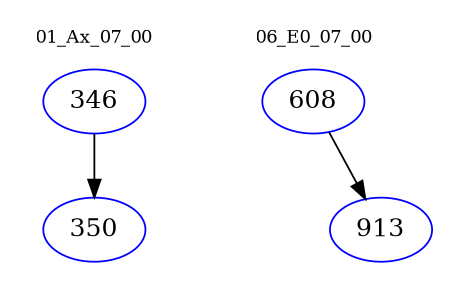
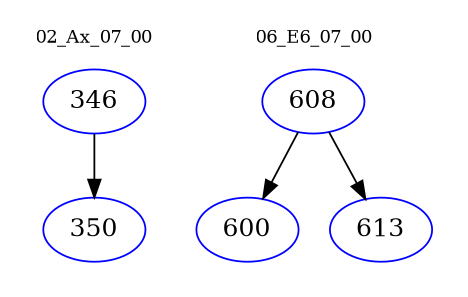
cluster "01_Ax_07_00": label "01_Ax_07_00" -> "02_Ax_07_00"
cluster "06_E0_07_00": label "06_E0_07_00" -> "06_E6_07_00"
node "600": added
node "913": label "913" -> "613"
